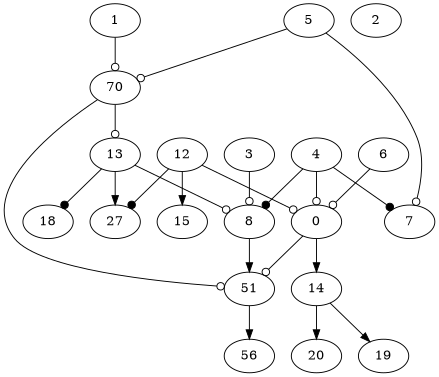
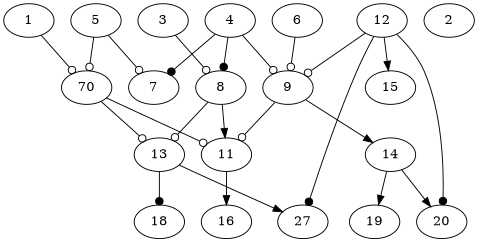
edge "12" -> "20": added
edge "13" -> "8": reversed
node "0": label "0" -> "9"
node "51": label "51" -> "11"
node "56": label "56" -> "16"
